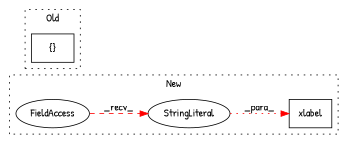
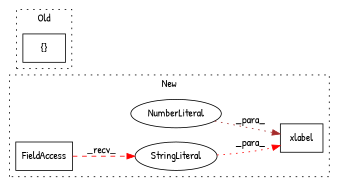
node "FieldAccess": shape ellipse -> box
node "NumberLiteral": added
